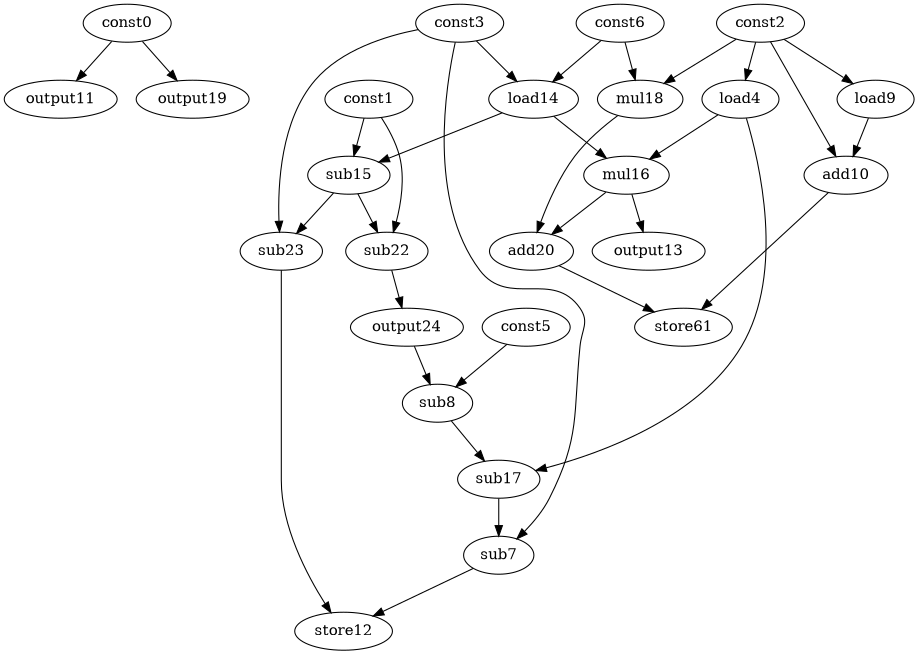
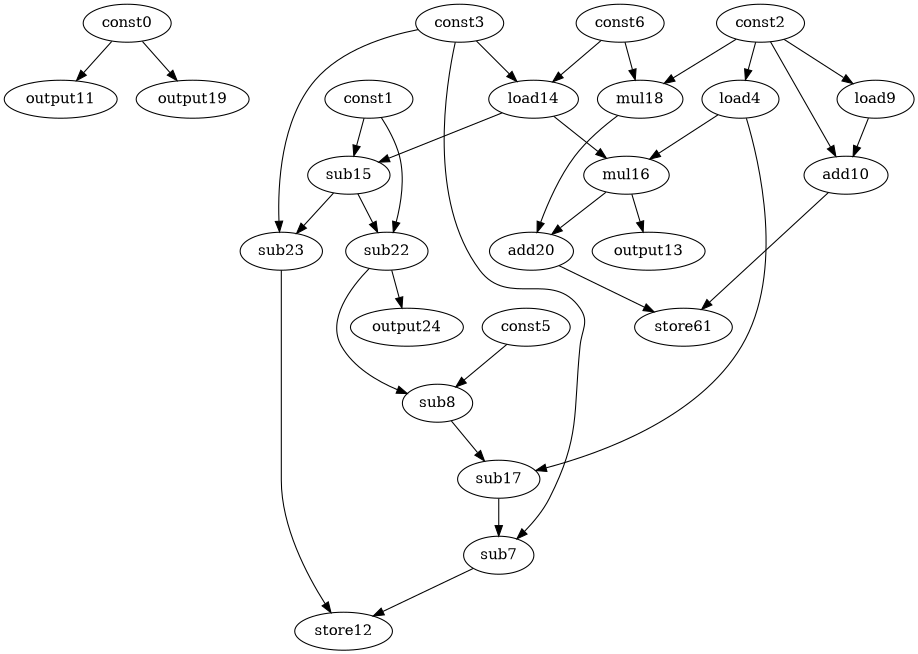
edge "output24" -> "sub8": now "sub22" -> "sub8"
